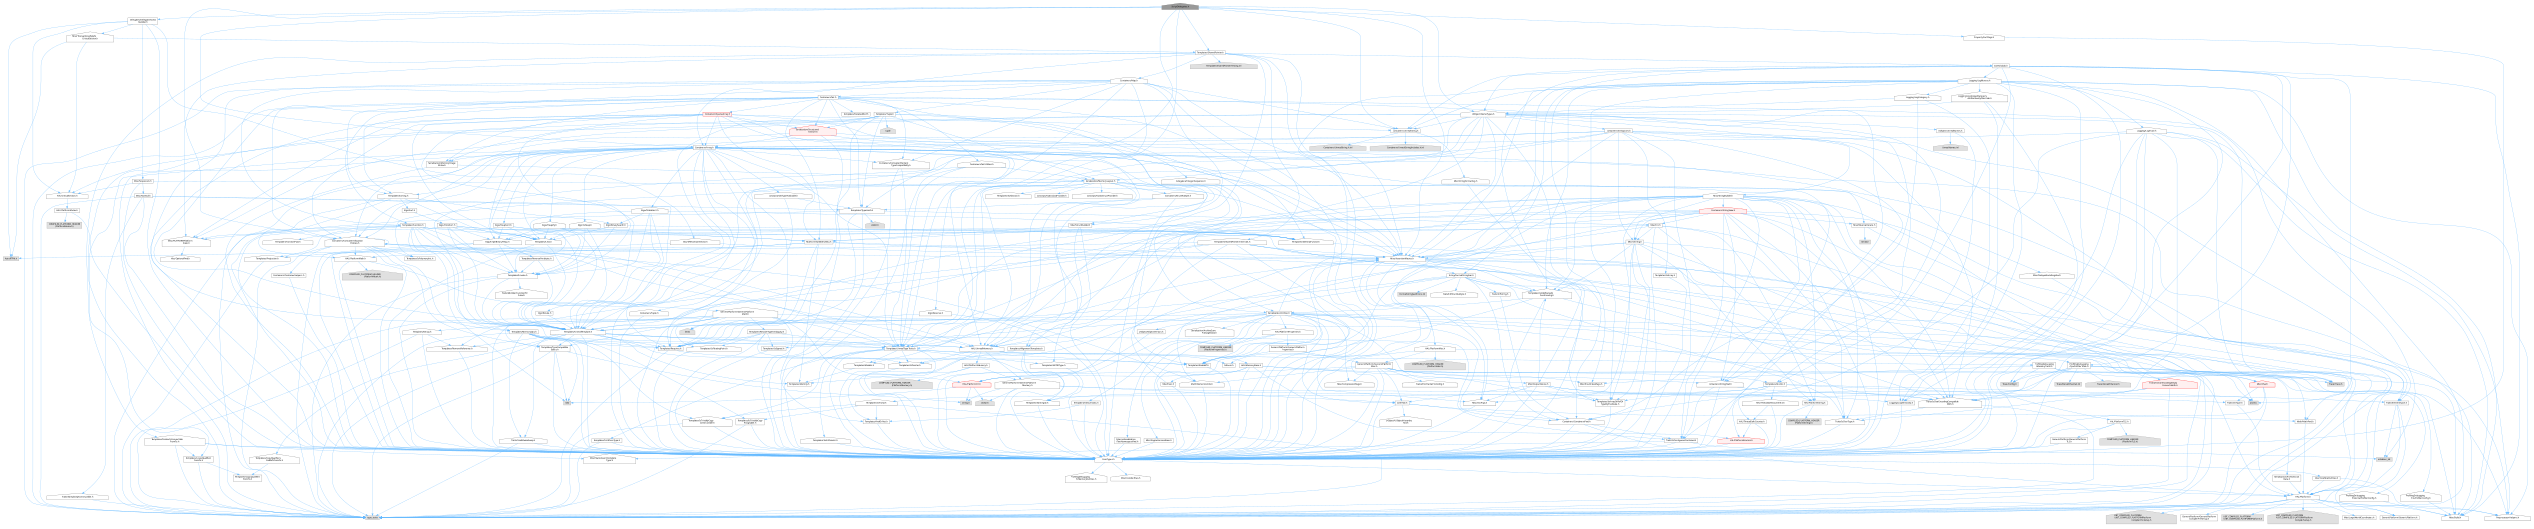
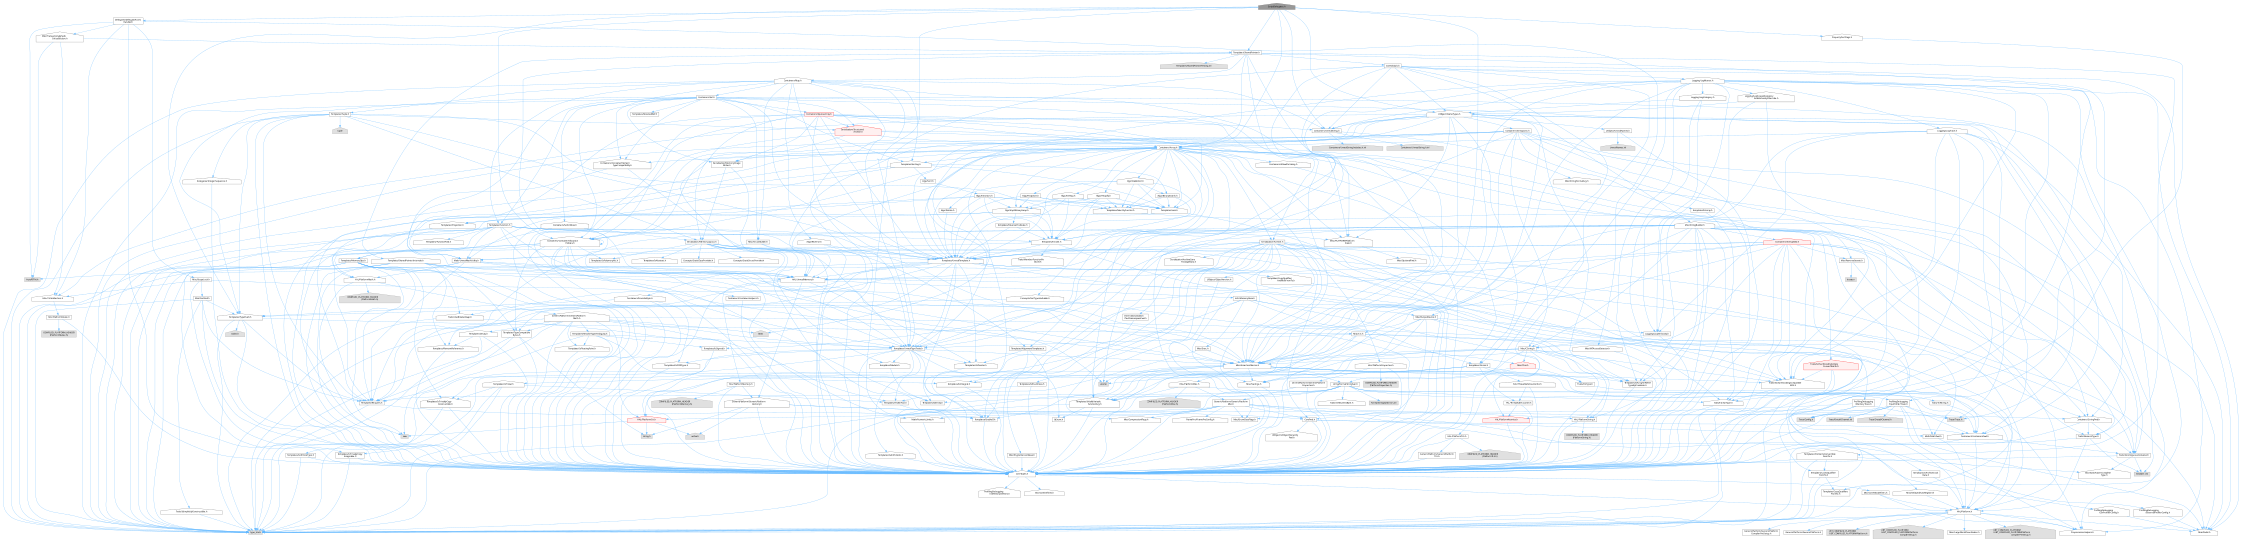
edge "Misc/Crc.h" -> "Misc/CString.h": now "Logging/LogVerbosity.h" -> "Misc/CString.h"
edge "Containers/StringView.h" -> "Math/NumericLimits.h": removed
edge "Templates/IsValidVariadic FunctionArg.h" -> "Serialization/Archive.h": reversed
node "Containers/Tuple.h": label "Containers/Tuple.h" -> "Containers/AllowShrinking.h"
edge "Traits/ElementType.h" -> "GenericPlatform/GenericPlatform.h": now "Traits/ElementType.h" -> "HAL/Platform.h"
